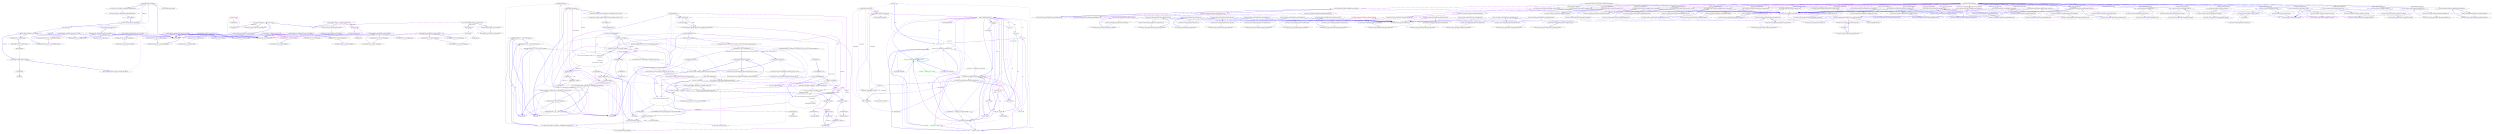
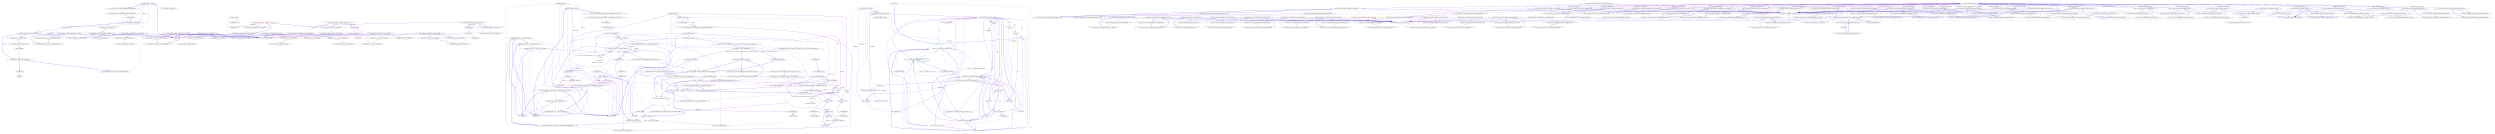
edge "Humanizer.Localisation.DefaultFormatter" -> "return Format(ResourceKeys.TimeSpanHumanize.SingleDay);": removed, label "Humanizer.Localisation.DefaultFormatter"
